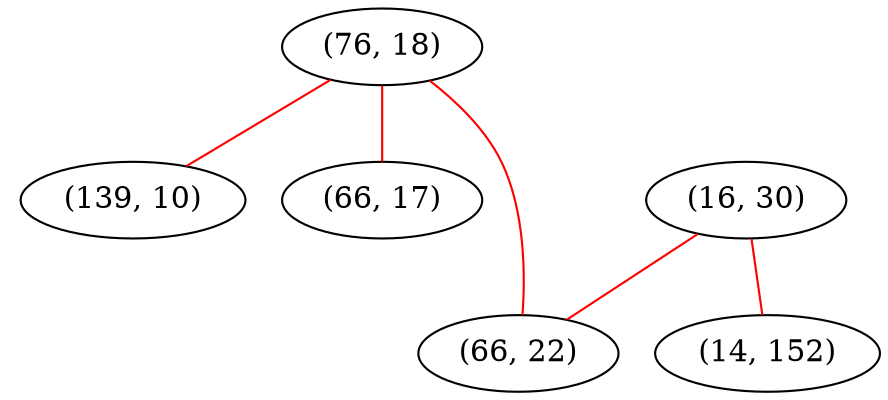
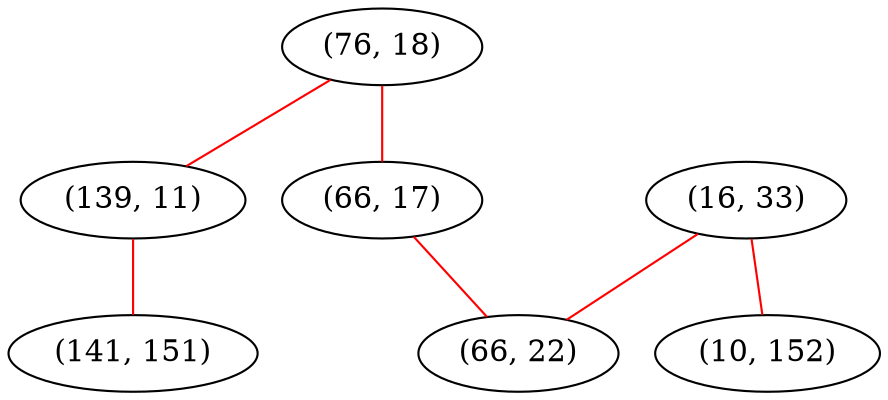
edge "(76, 18)" -- "(66, 22)": now "(66, 17)" -- "(66, 22)"
node "(139, 10)": label "(139, 10)" -> "(139, 11)"
node "(16, 30)": label "(16, 30)" -> "(16, 33)"
node "(141, 151)": added
node "(14, 152)": label "(14, 152)" -> "(10, 152)"
